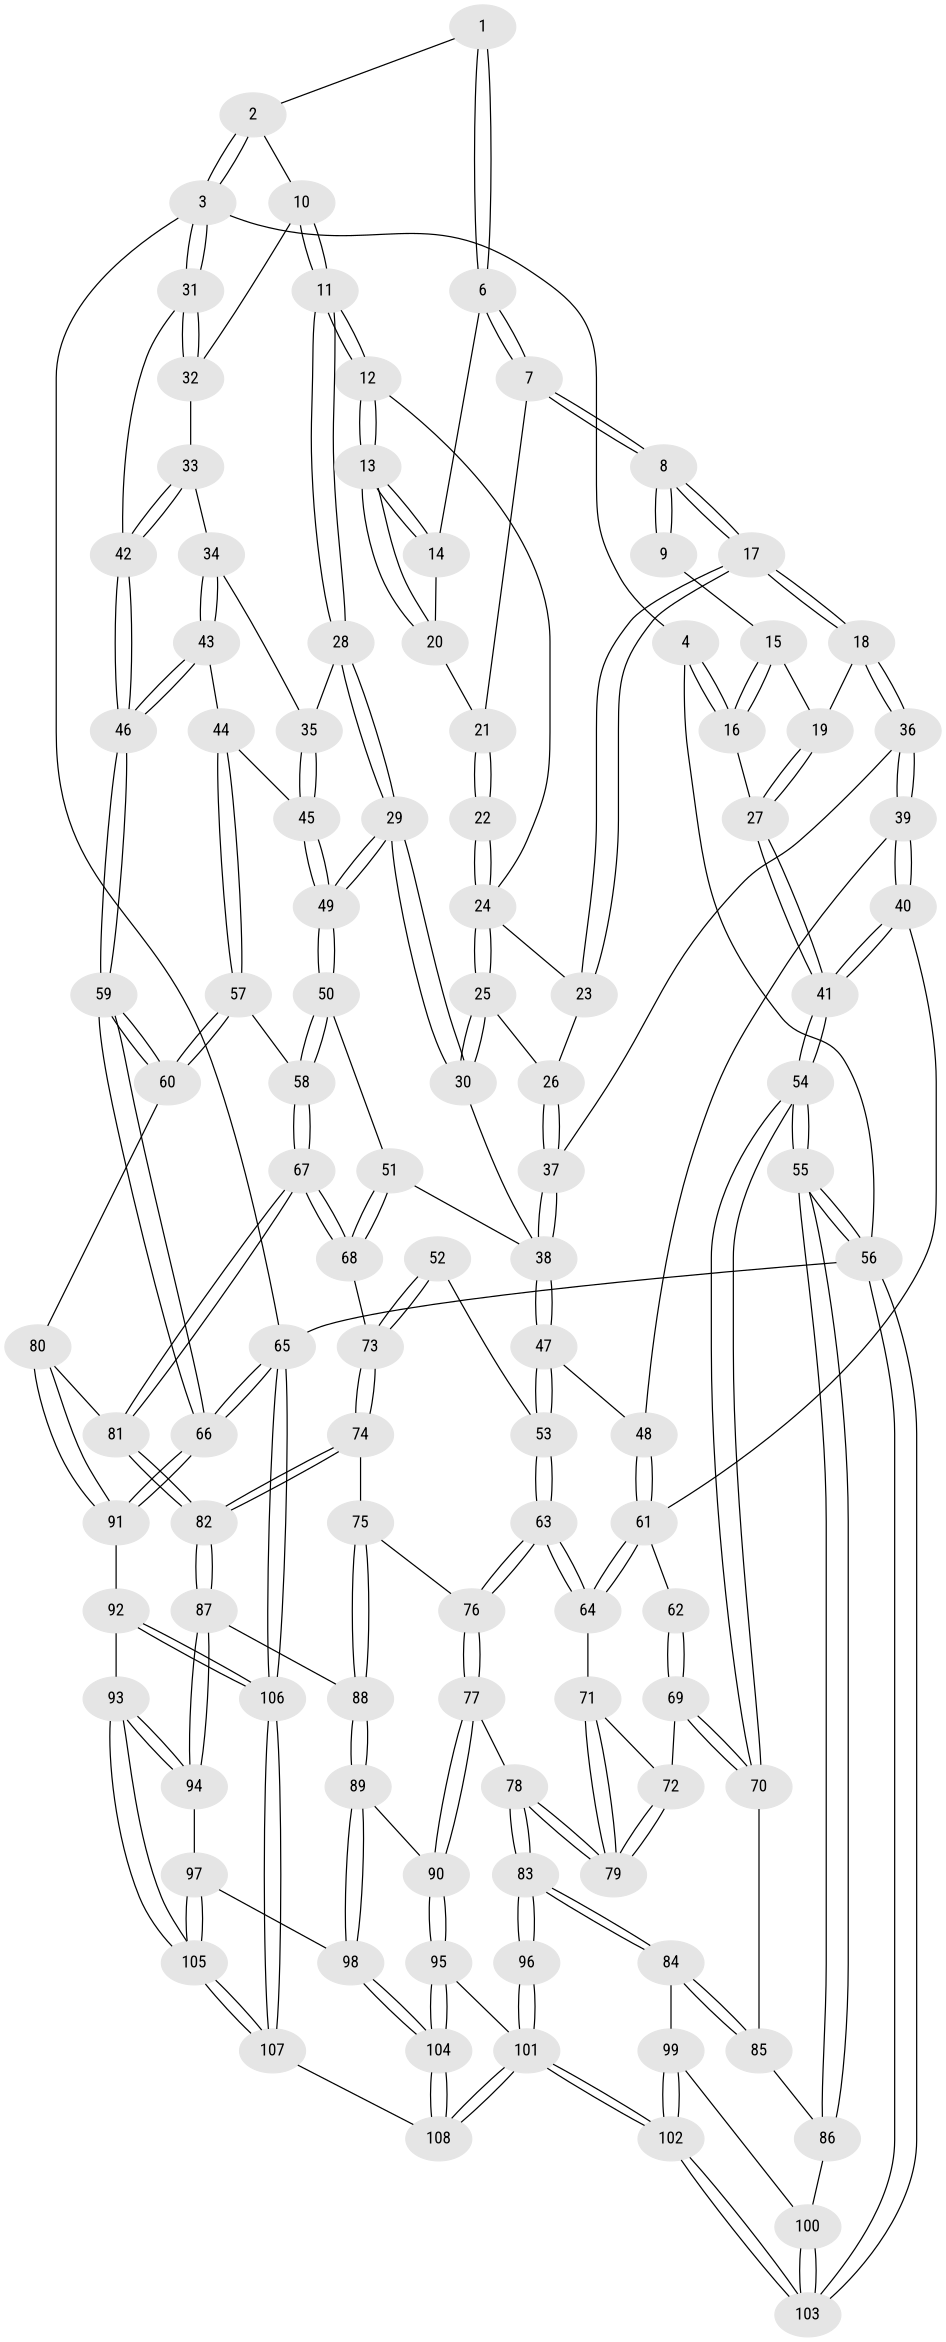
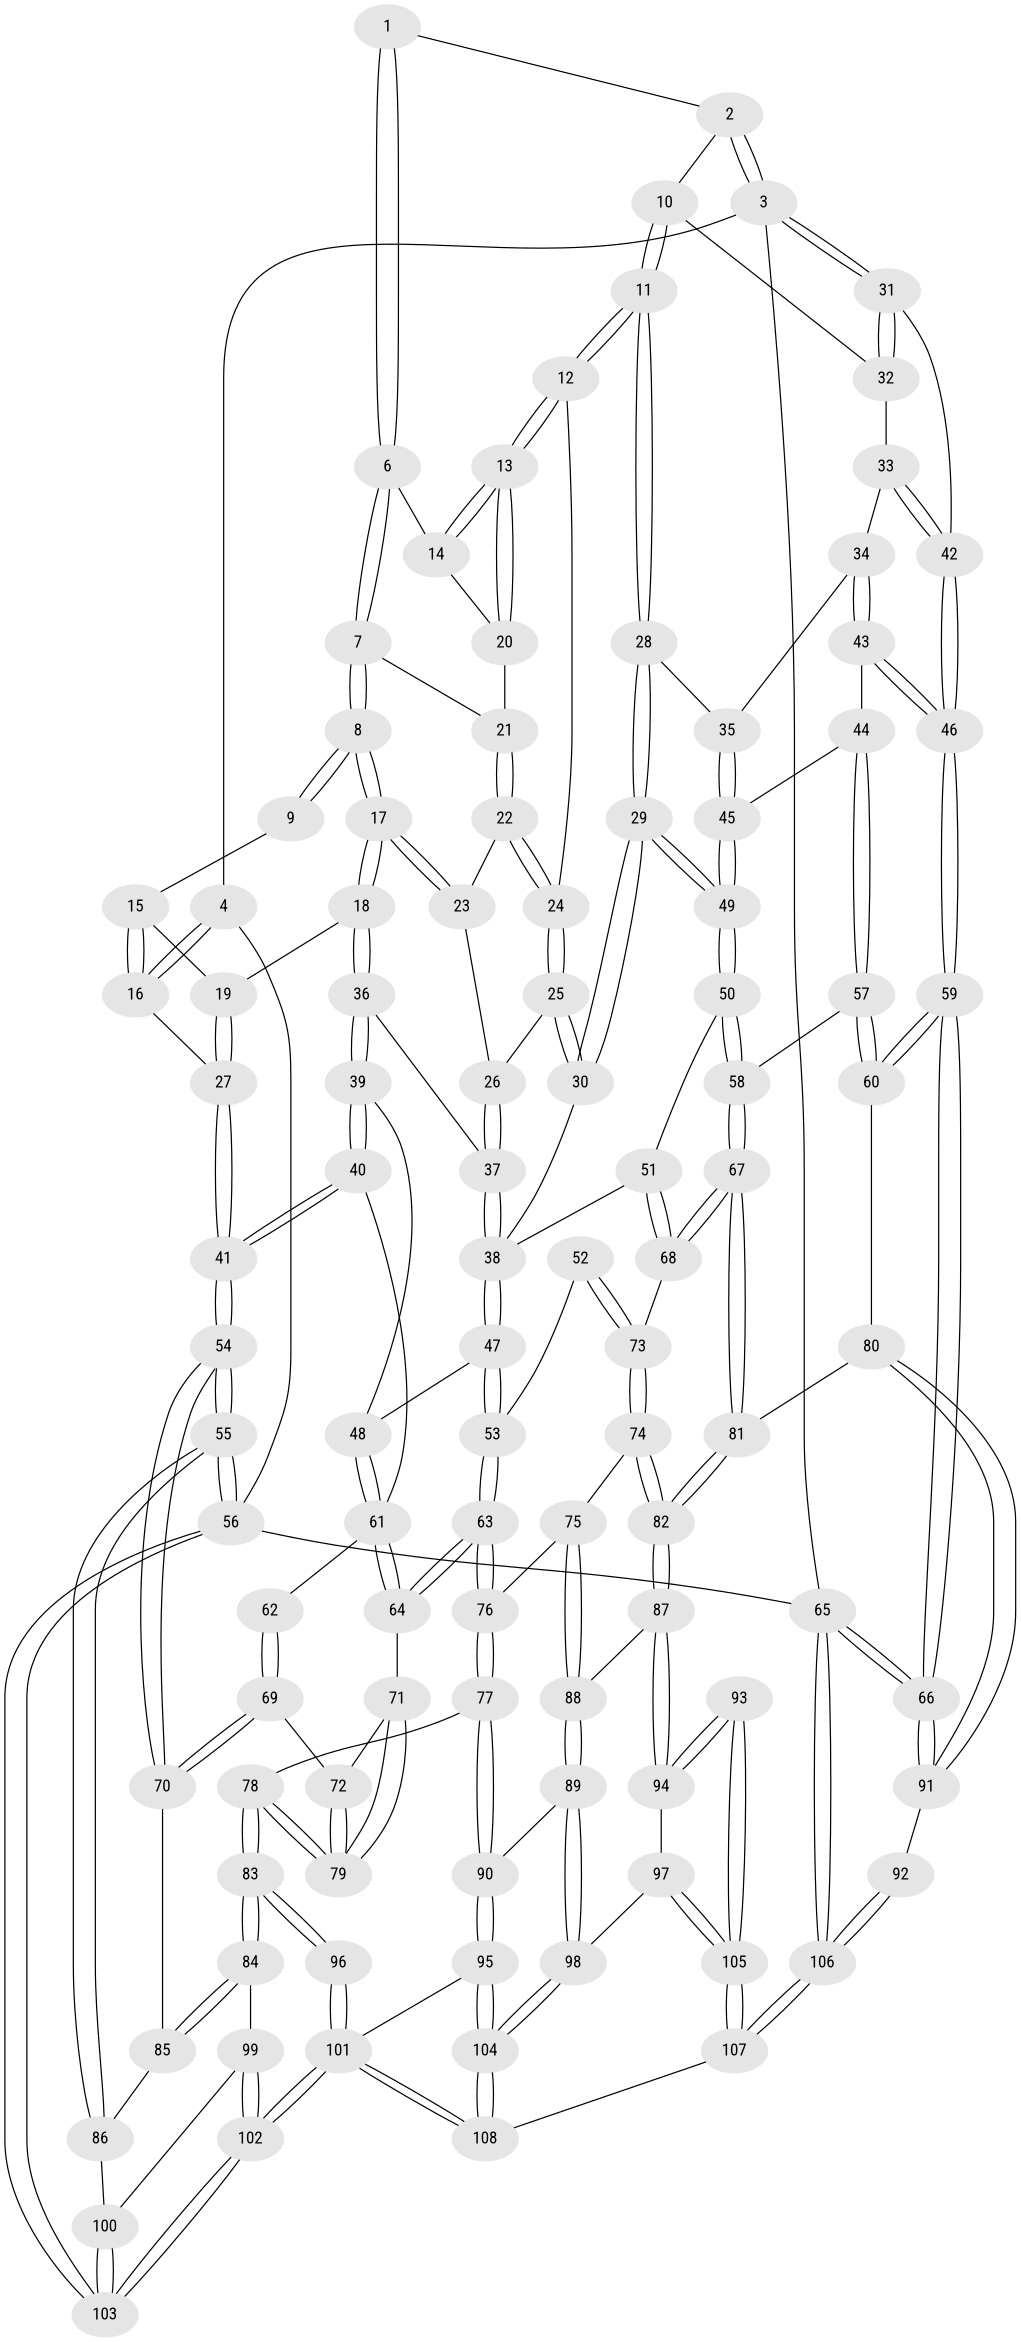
edge "24" -- "23": now "22" -- "23"
edge "92" -- "93": removed
